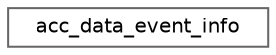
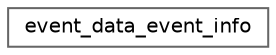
node "acc_data_event_info": label "acc_data_event_info" -> "event_data_event_info"
